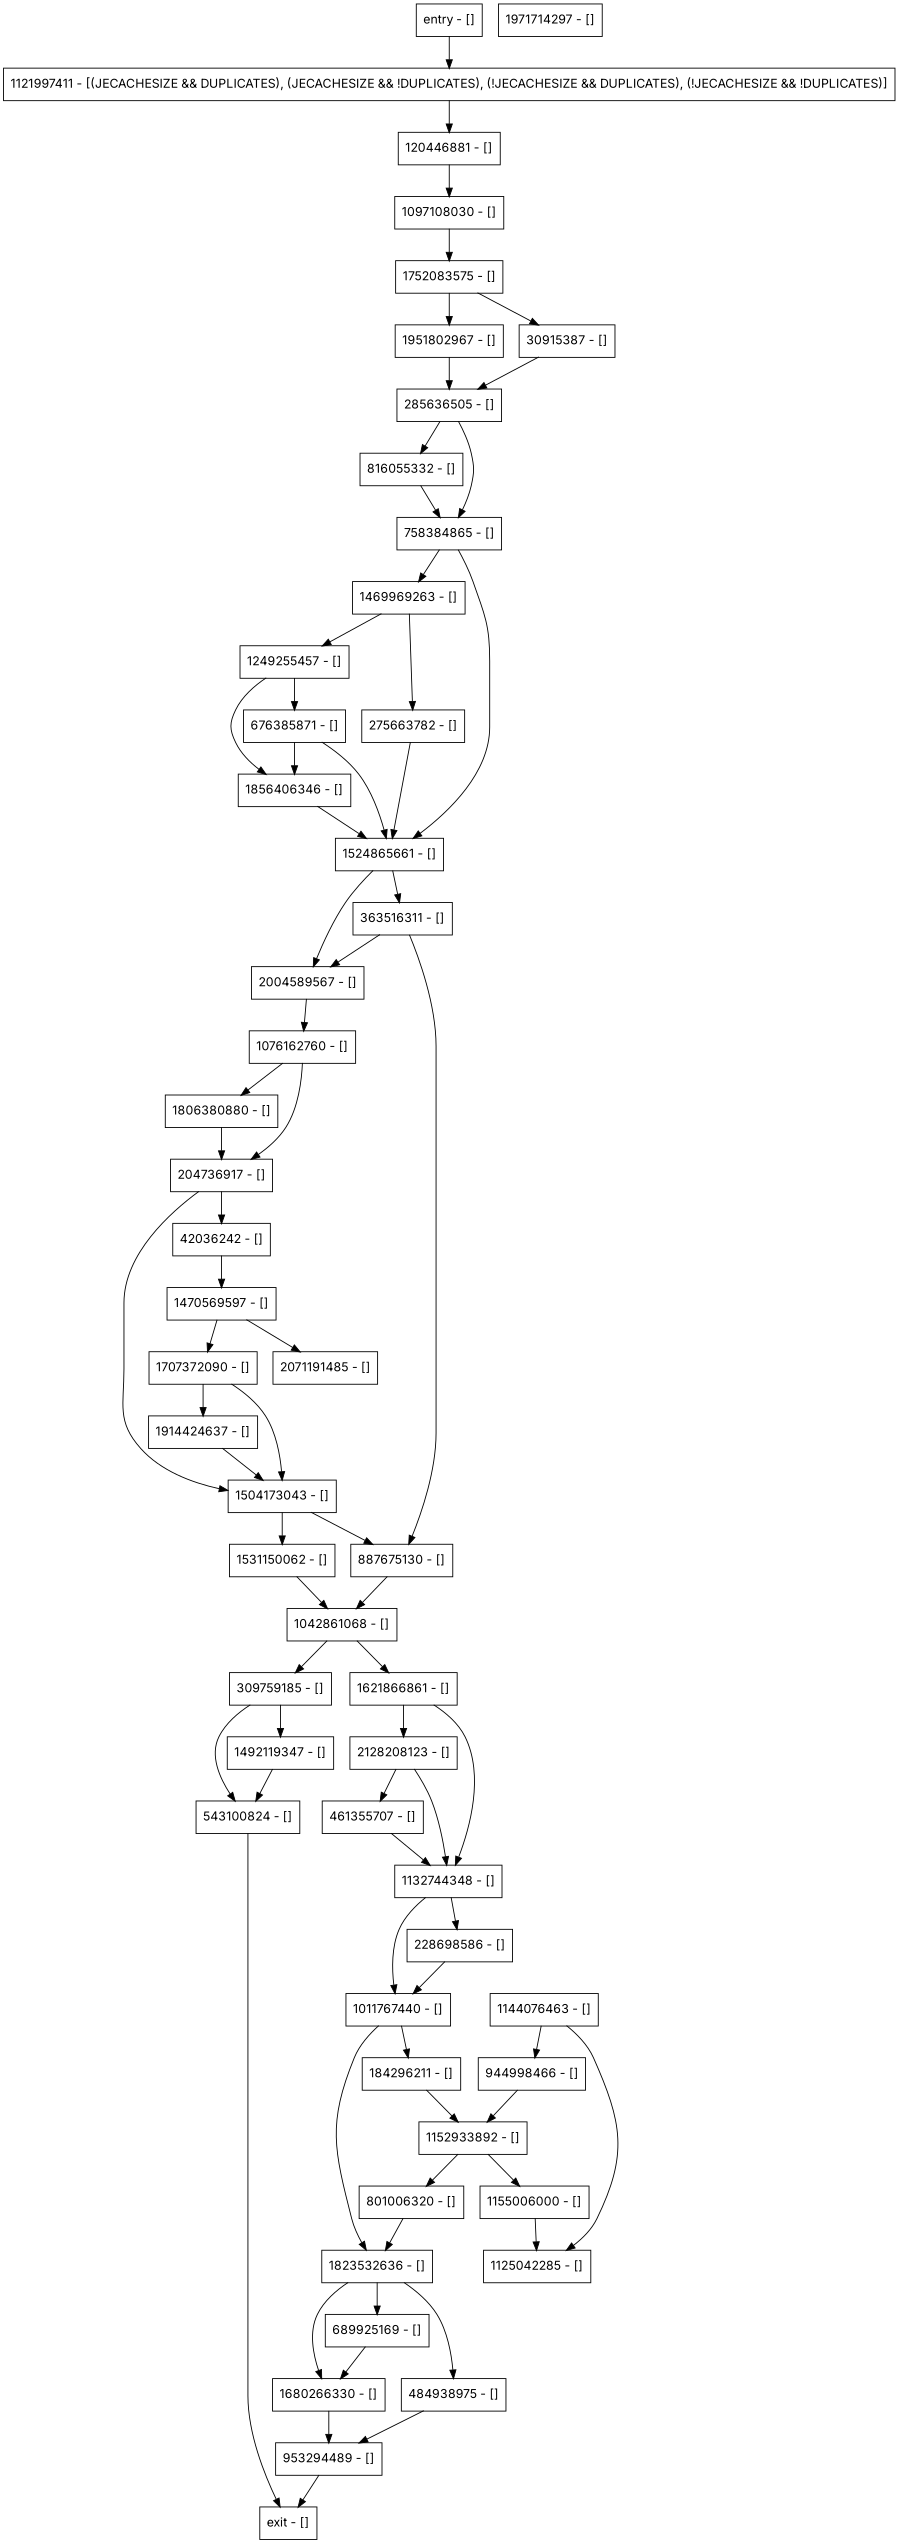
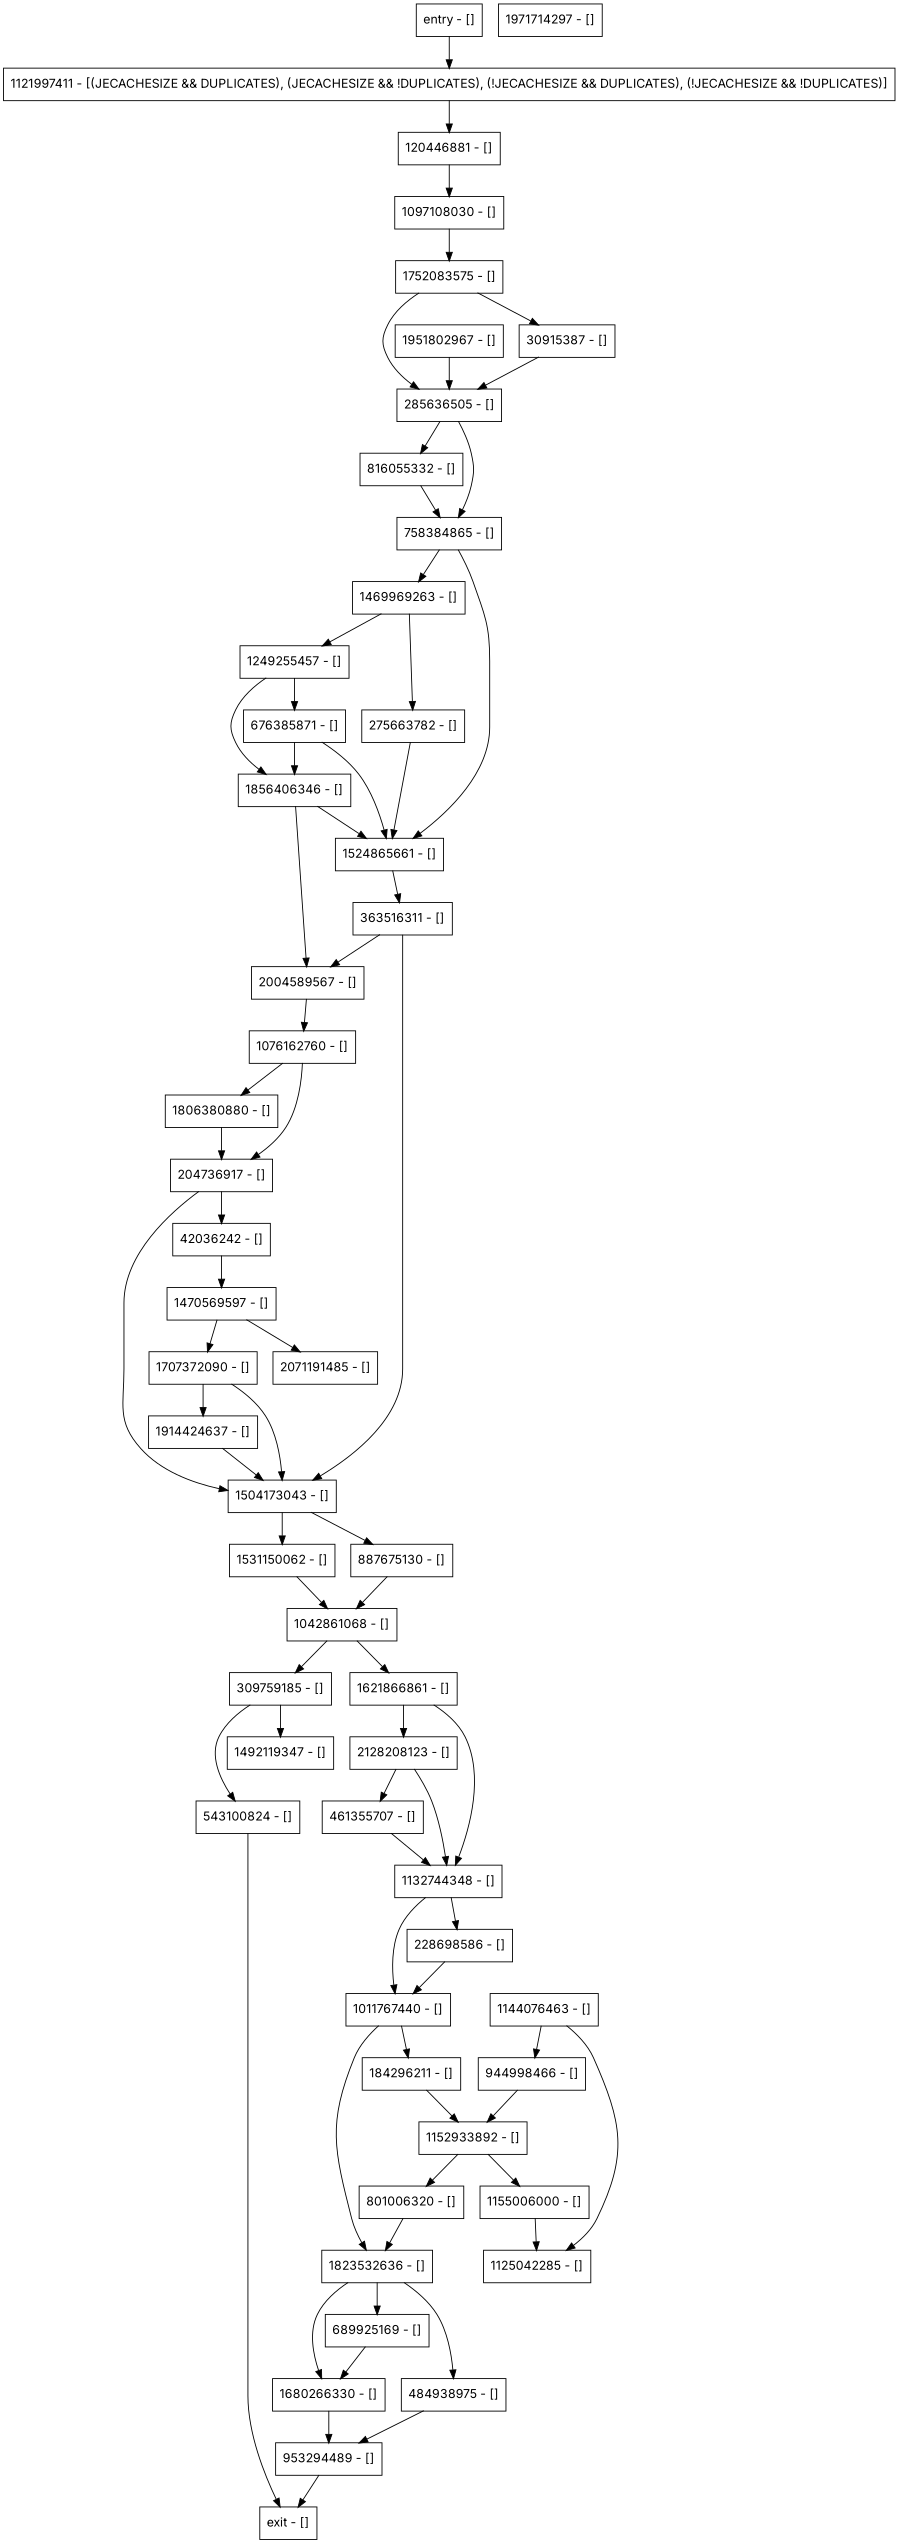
edge "1752083575 - []" -> "1951802967 - []": now "1752083575 - []" -> "285636505 - []"
edge "1524865661 - []" -> "2004589567 - []": now "1856406346 - []" -> "2004589567 - []"
edge "363516311 - []" -> "887675130 - []": now "363516311 - []" -> "1504173043 - []"
edge "1492119347 - []" -> "543100824 - []": removed
